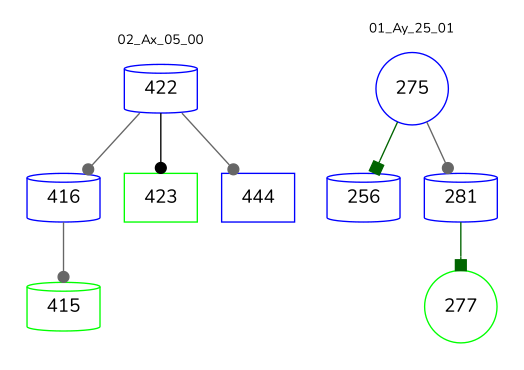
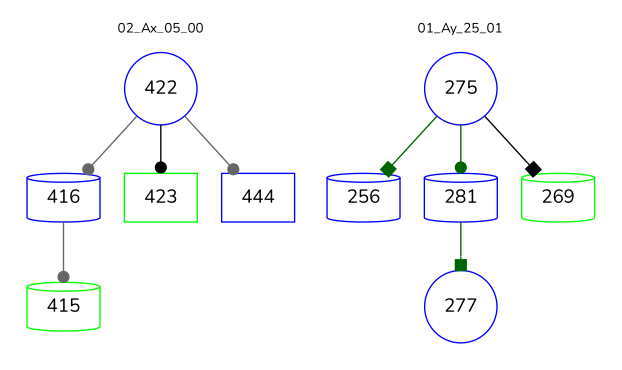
node "422": shape cylinder -> circle
edge "275" -> "281": color gray40 -> darkgreen
node "269": added
node "277": color green -> blue
